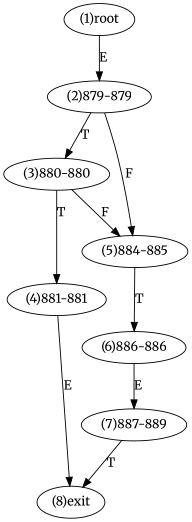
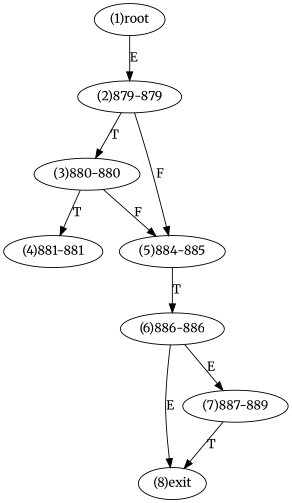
edge "(4)881-881" -> "(8)exit": now "(6)886-886" -> "(8)exit"
